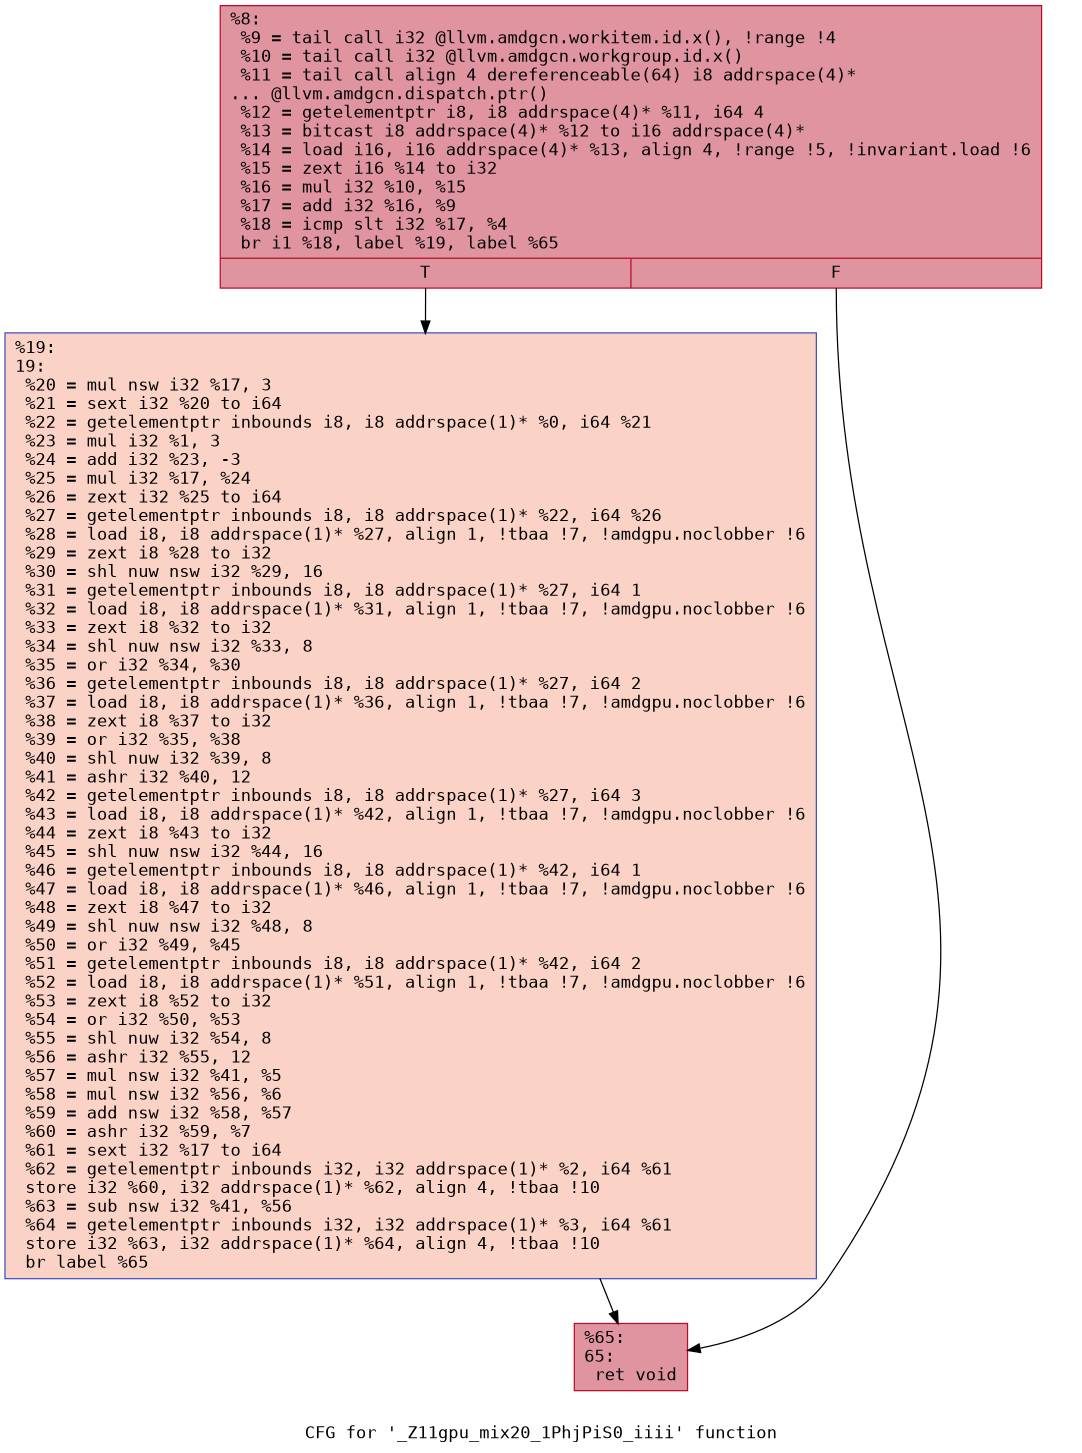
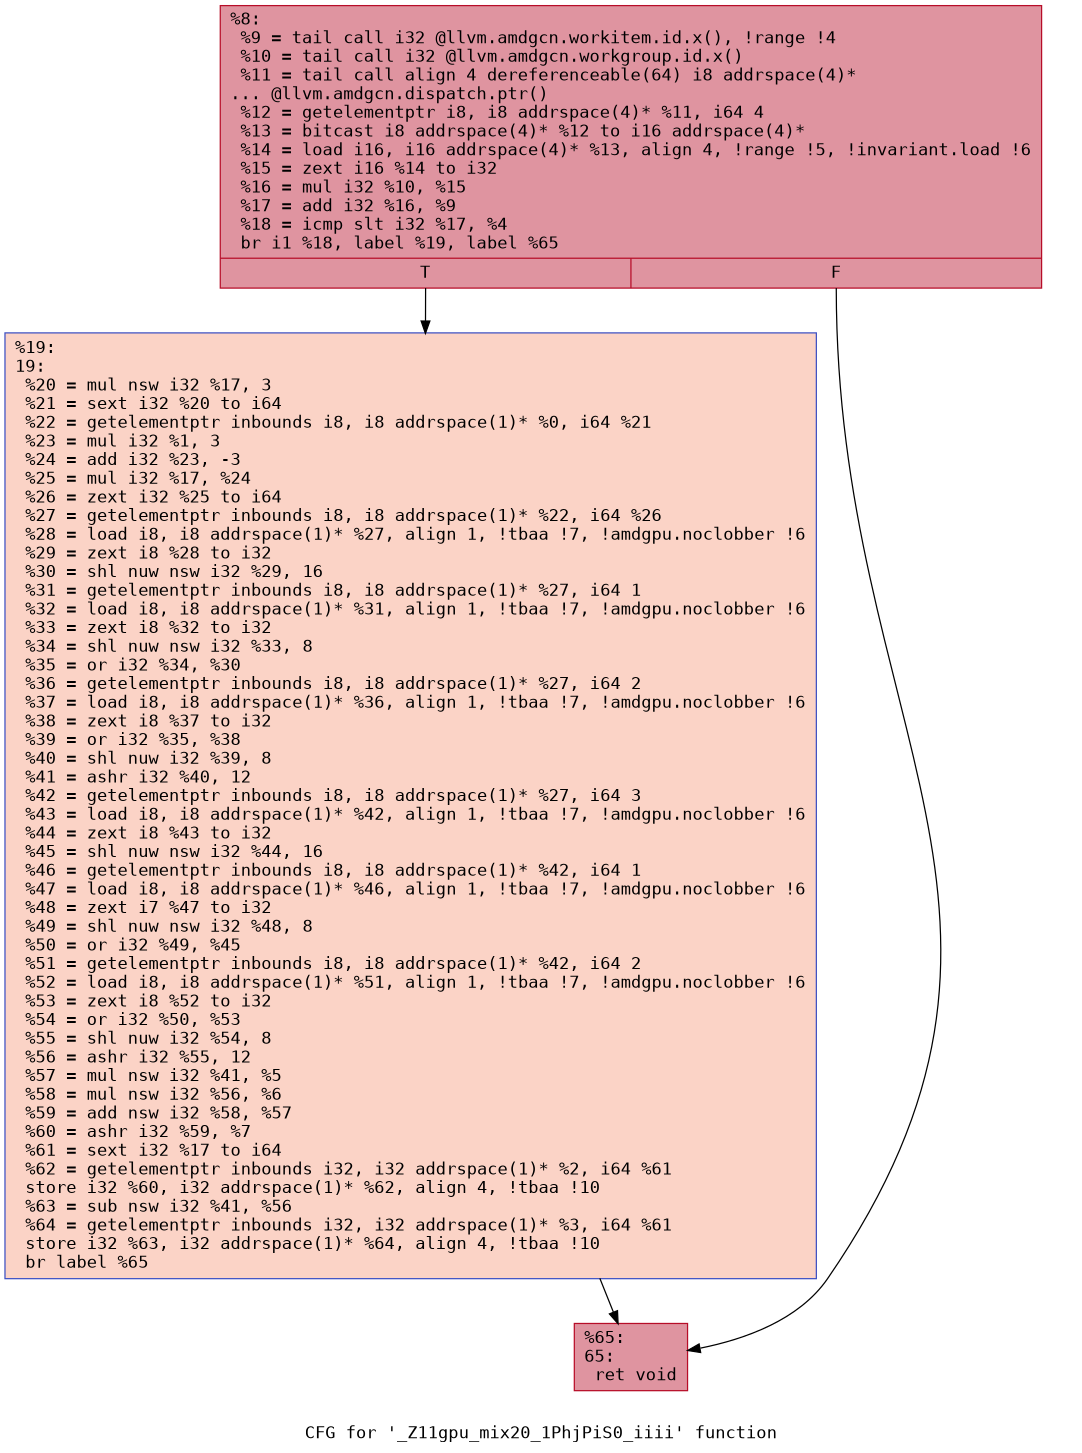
node "%19:": text "%48 = zext i8 %47 to i32" -> "%48 = zext i7 %47 to i32"
